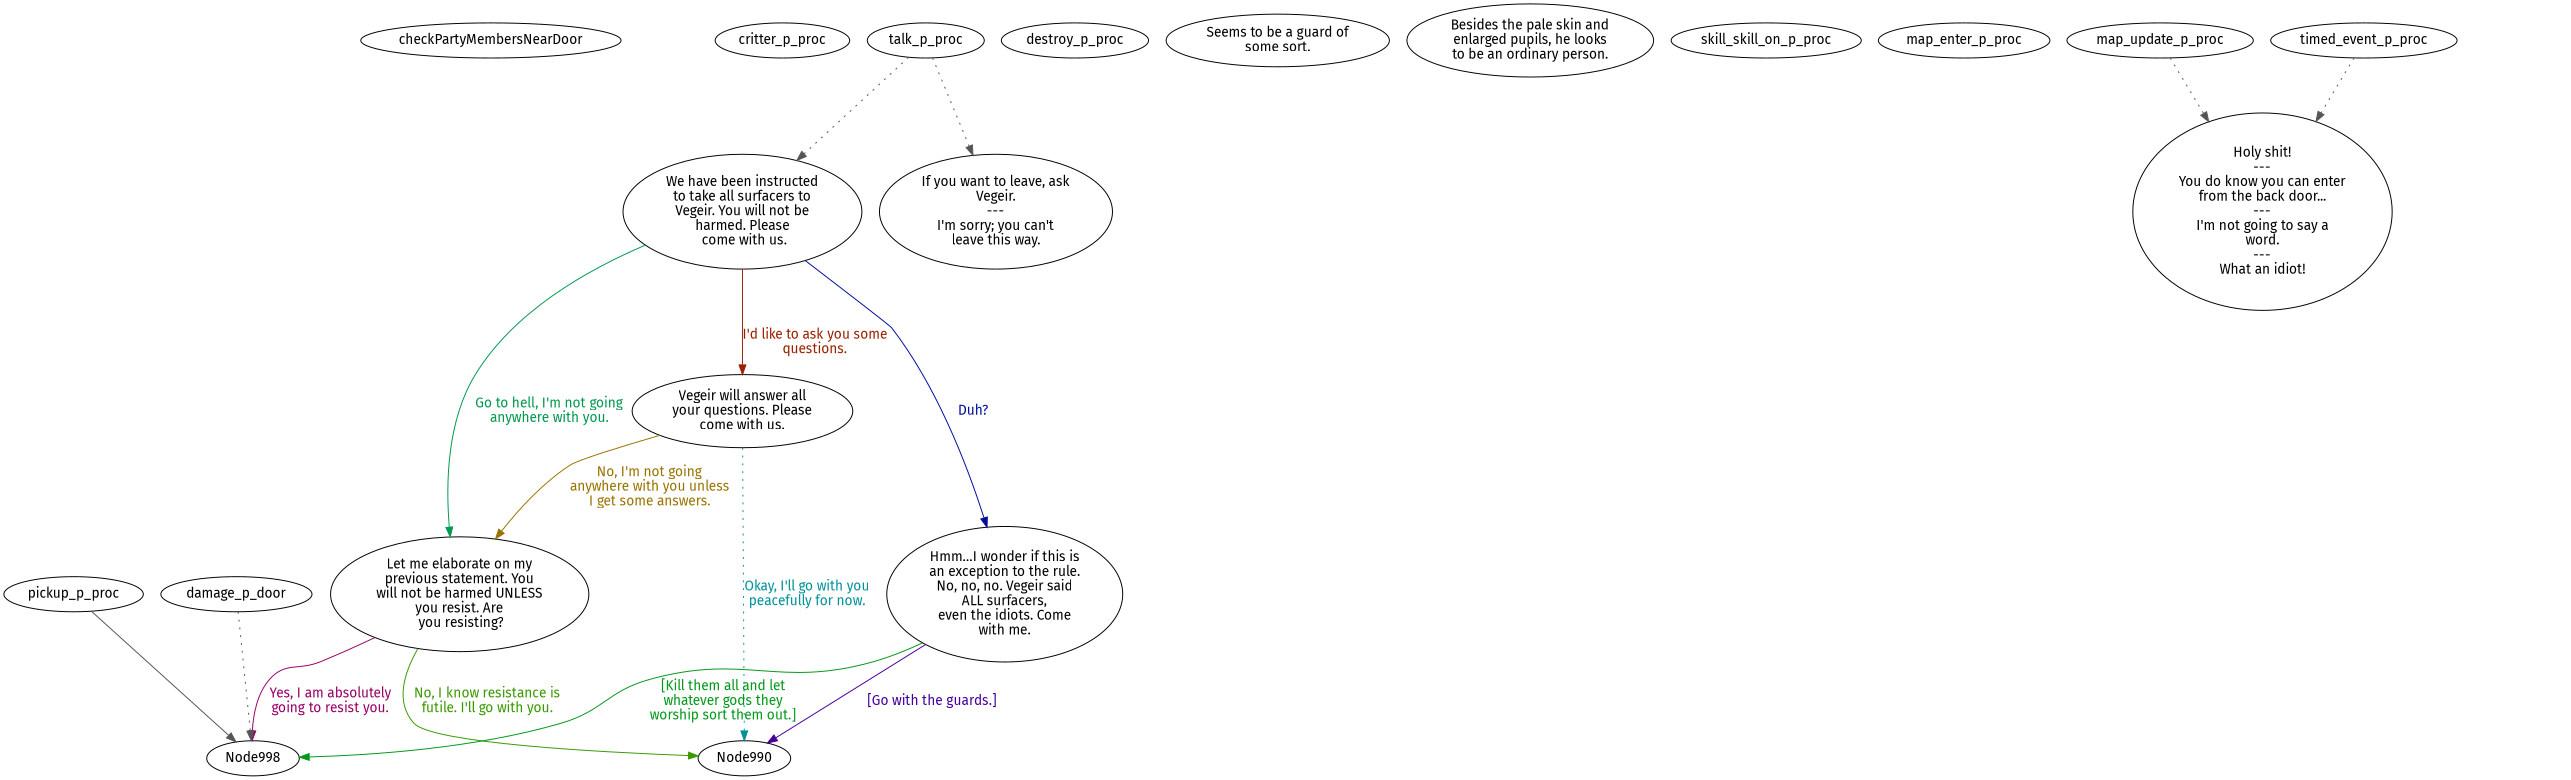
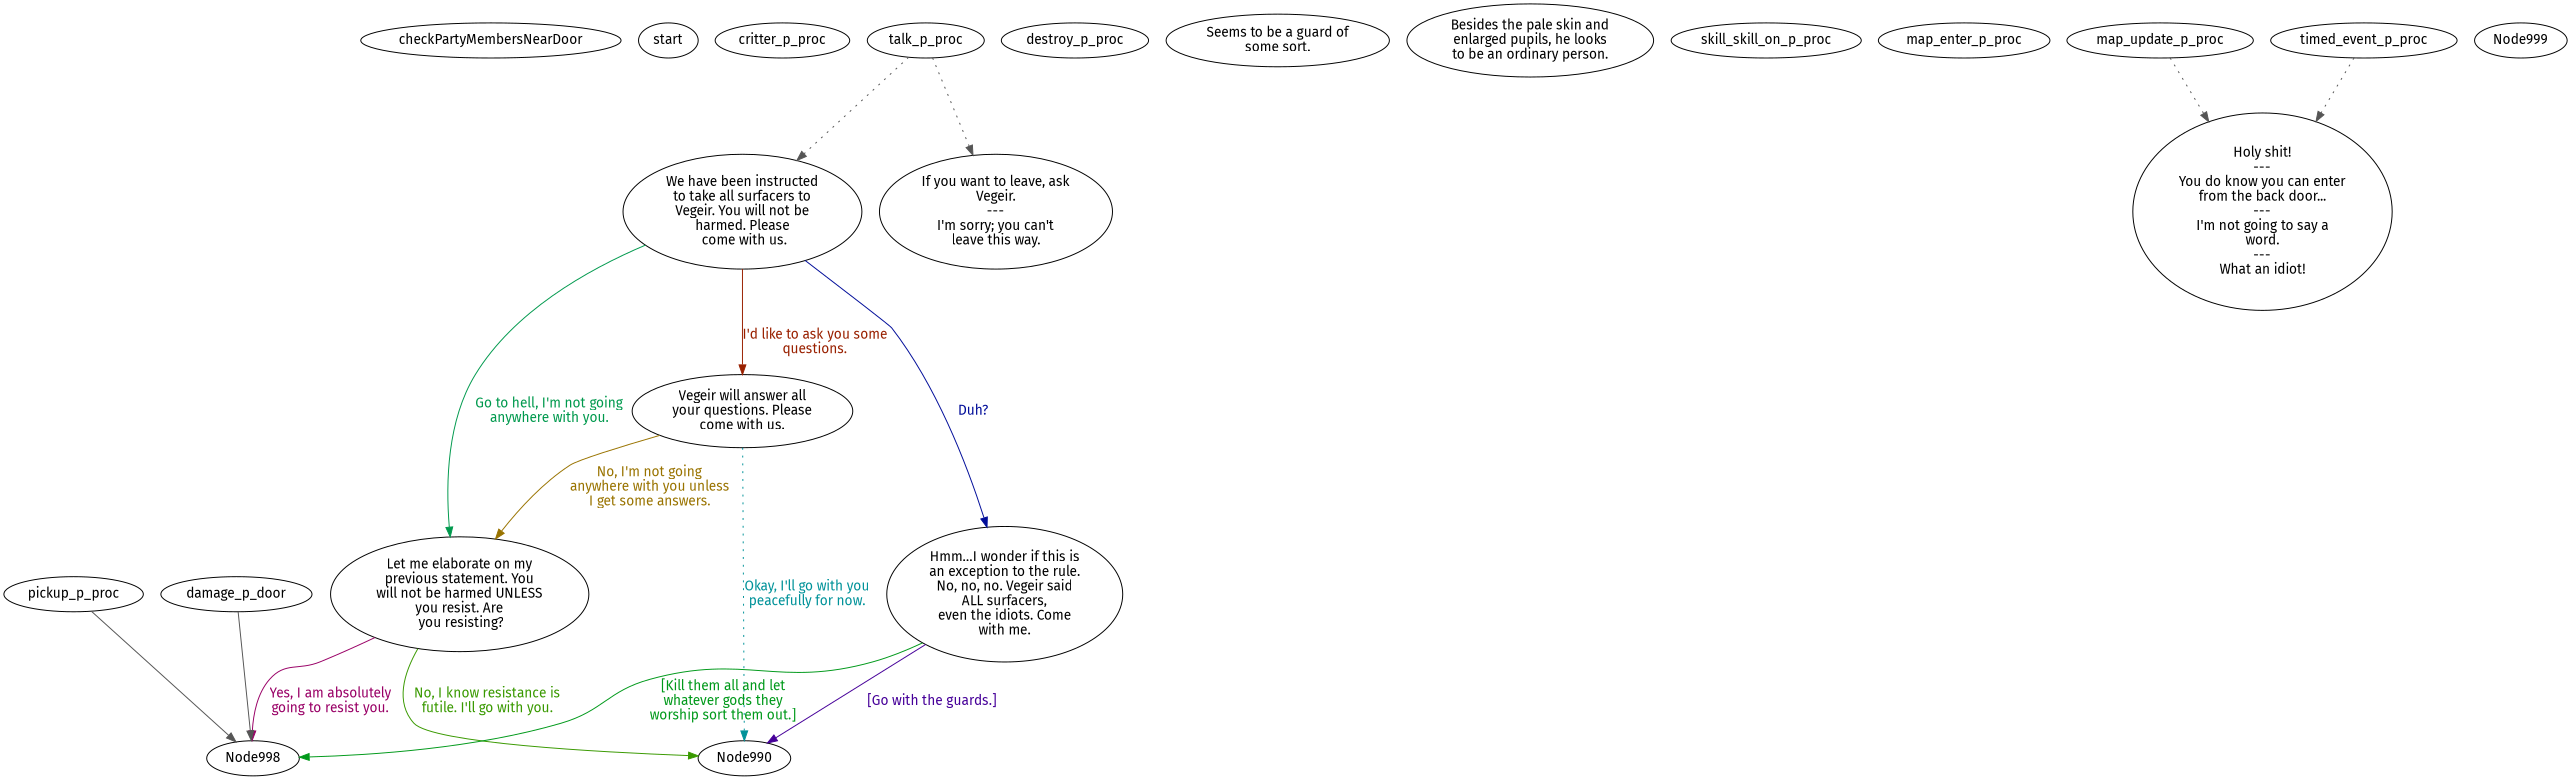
node "start": added
node "Node999": added
edge "damage_p_door" -> "Node998": style dotted -> solid
